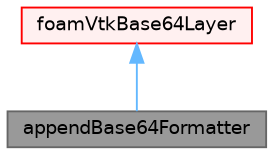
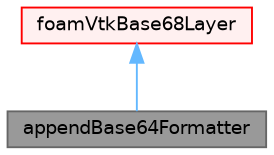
node "foamVtkBase64Layer": label "foamVtkBase64Layer" -> "foamVtkBase68Layer"
